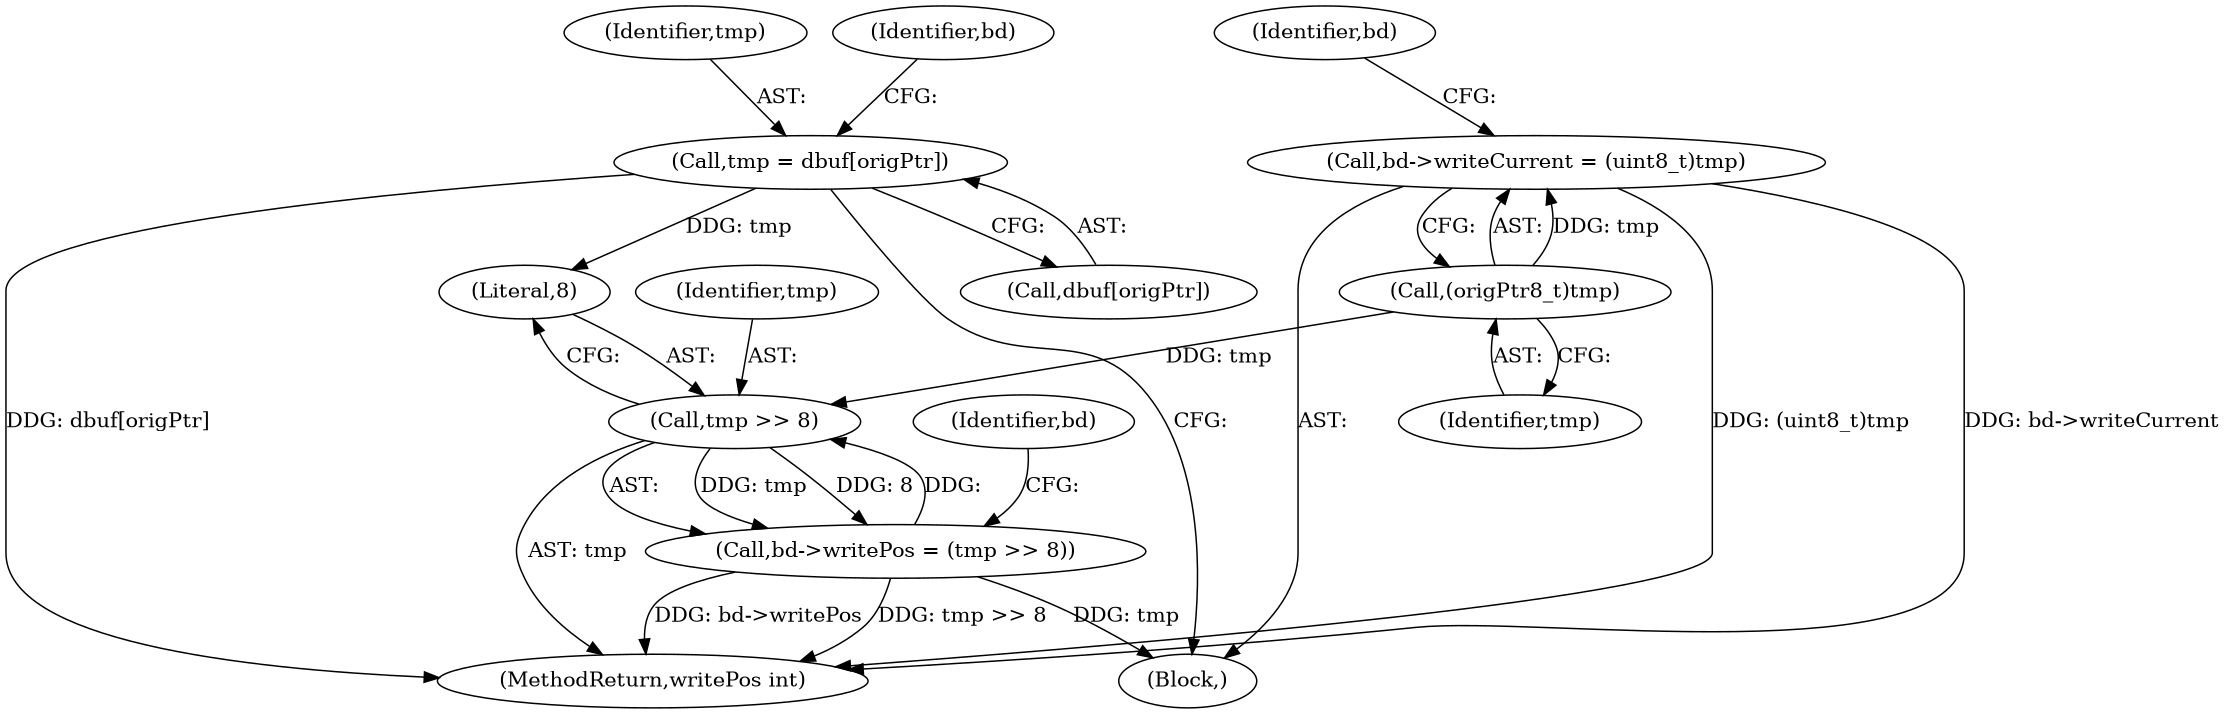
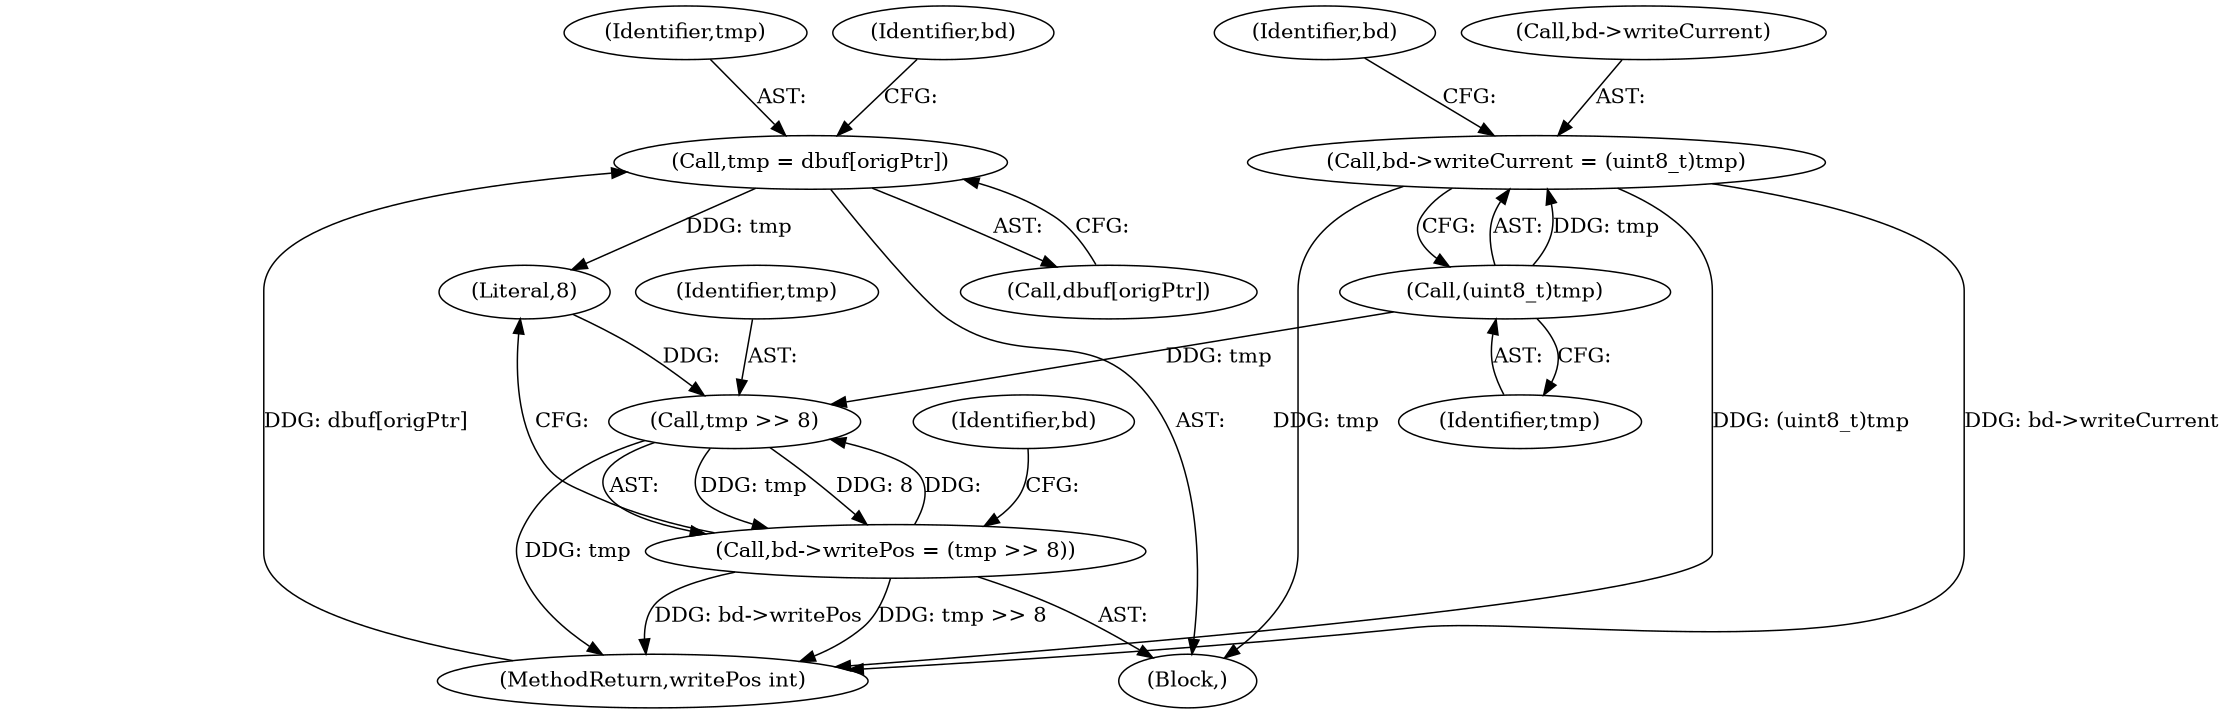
node "(Call,bd->writeCurrent)": added
edge "(Call,tmp = dbuf[origPtr])" -> "(Call,dbuf[origPtr])": label "CFG: " -> "AST: "
edge "(Call,dbuf[origPtr])" -> "(Call,tmp = dbuf[origPtr])": label "AST: " -> "CFG: "
node "(Call,(origPtr8_t)tmp)": label "(Call,(origPtr8_t)tmp)" -> "(Call,(uint8_t)tmp)"
edge "(Call,tmp = dbuf[origPtr])" -> "(MethodReturn,writePos int)": reversed
edge "(Literal,8)" -> "(Call,tmp >> 8)": label "AST: " -> "DDG: "
edge "(Call,tmp >> 8)" -> "(Literal,8)": now "(Call,bd->writePos = (tmp >> 8))" -> "(Literal,8)"
edge "(Call,tmp = dbuf[origPtr])" -> "(Block,)": label "CFG: " -> "AST: "
edge "(Call,bd->writeCurrent = (uint8_t)tmp)" -> "(Block,)": label "AST: " -> "DDG: tmp"
edge "(Call,tmp >> 8)" -> "(MethodReturn,writePos int)": label "AST: tmp" -> "DDG: tmp"
edge "(Call,bd->writePos = (tmp >> 8))" -> "(Block,)": label "DDG: tmp" -> "AST: "
